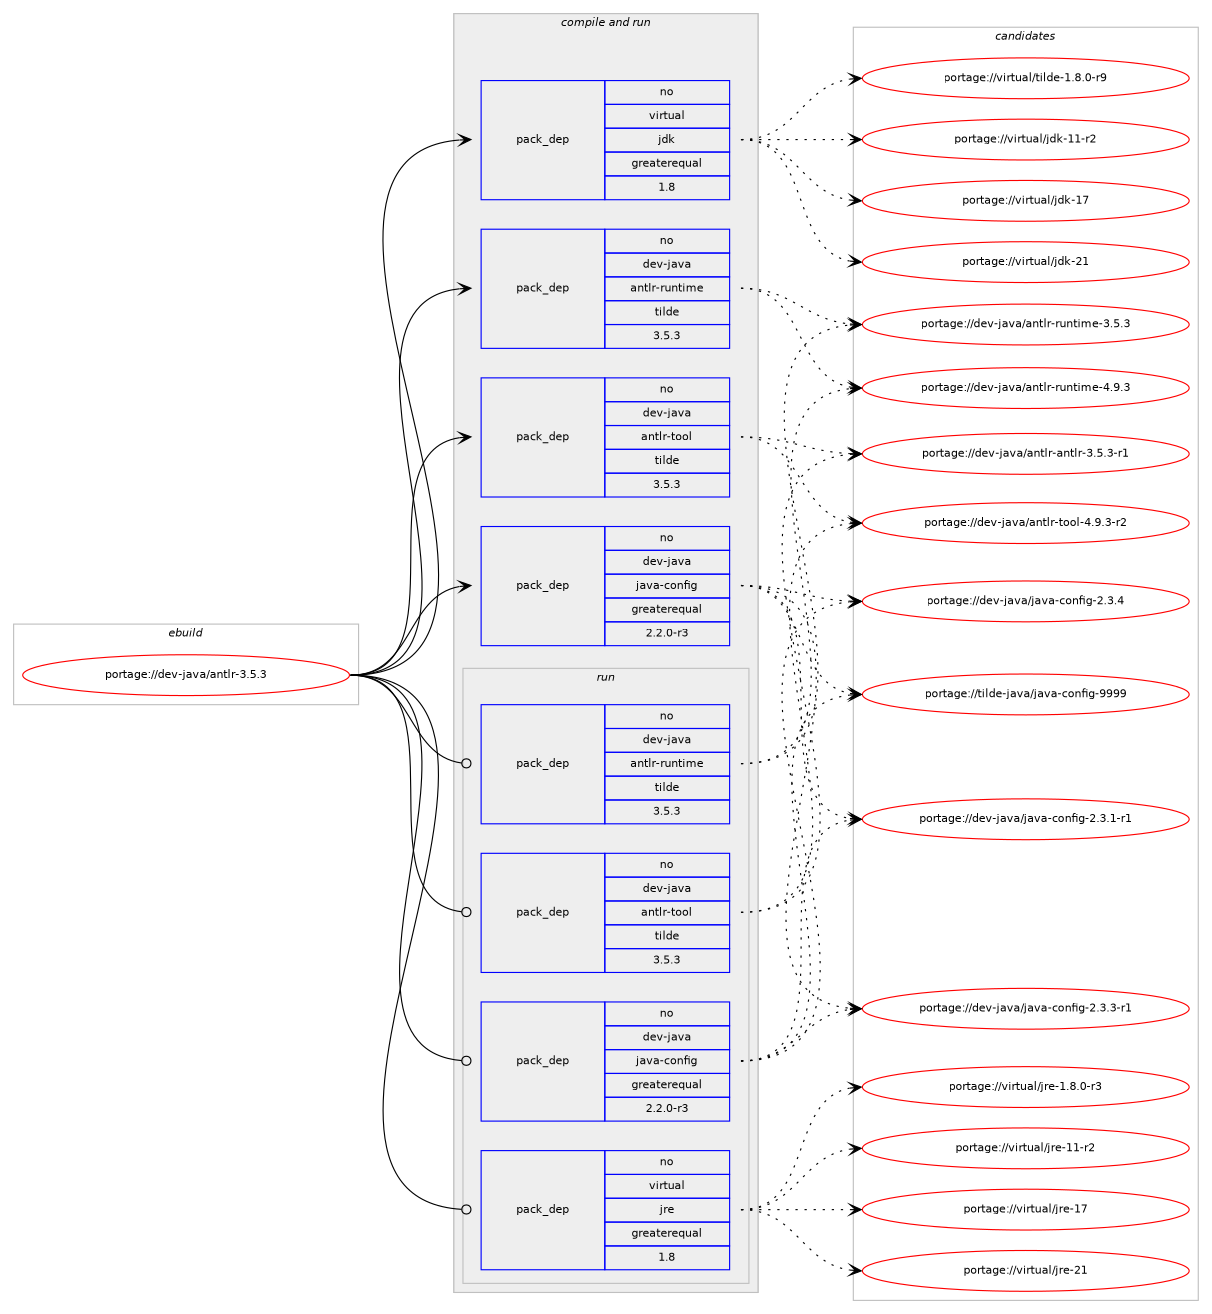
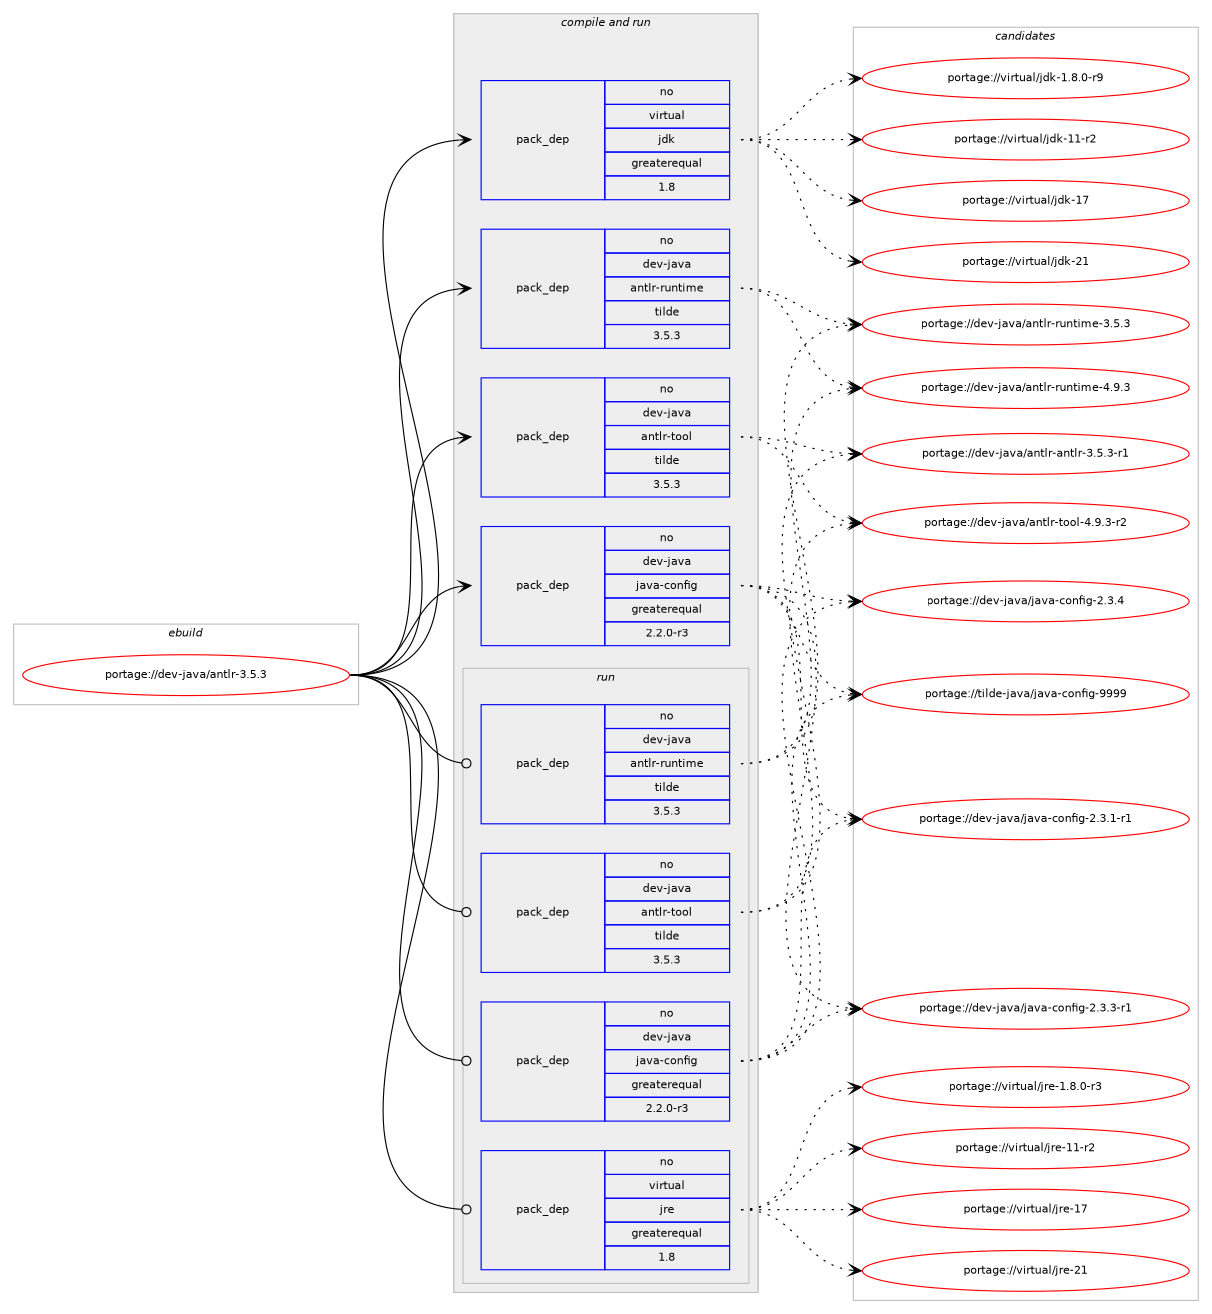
node "portage://virtual/tilde-1.8.0-r9": label "portage://virtual/tilde-1.8.0-r9" -> "portage://virtual/jdk-1.8.0-r9"
